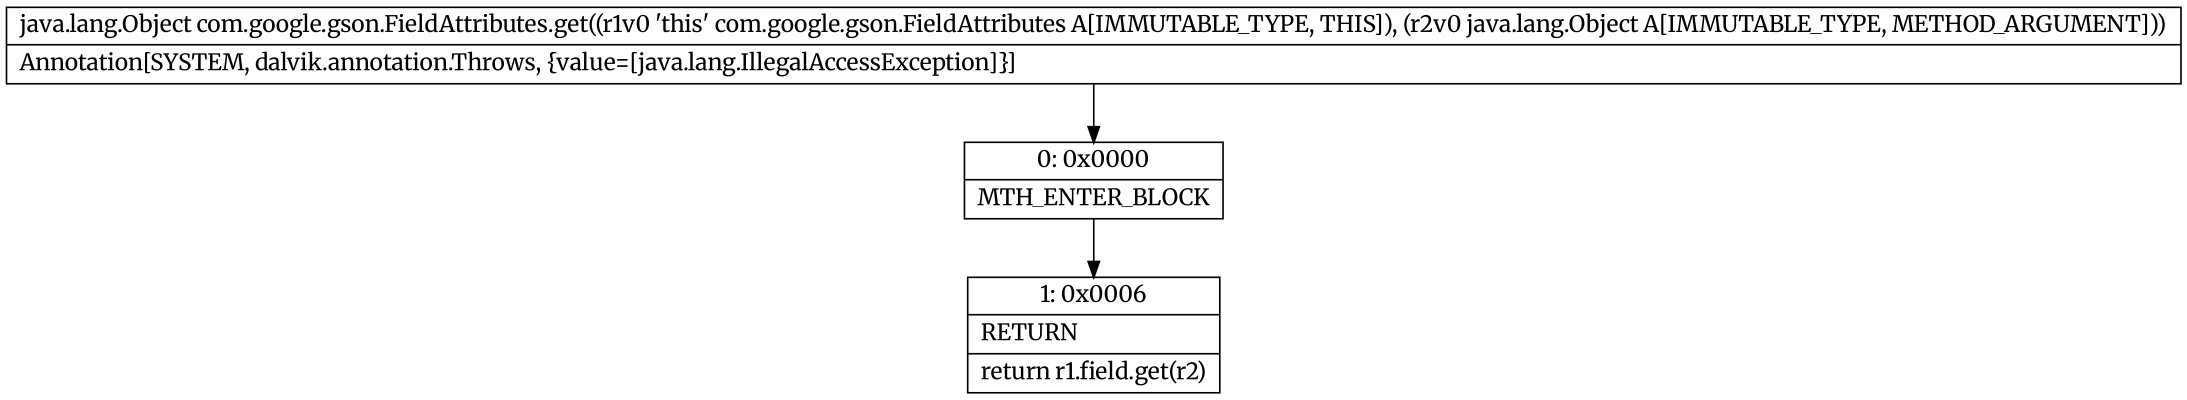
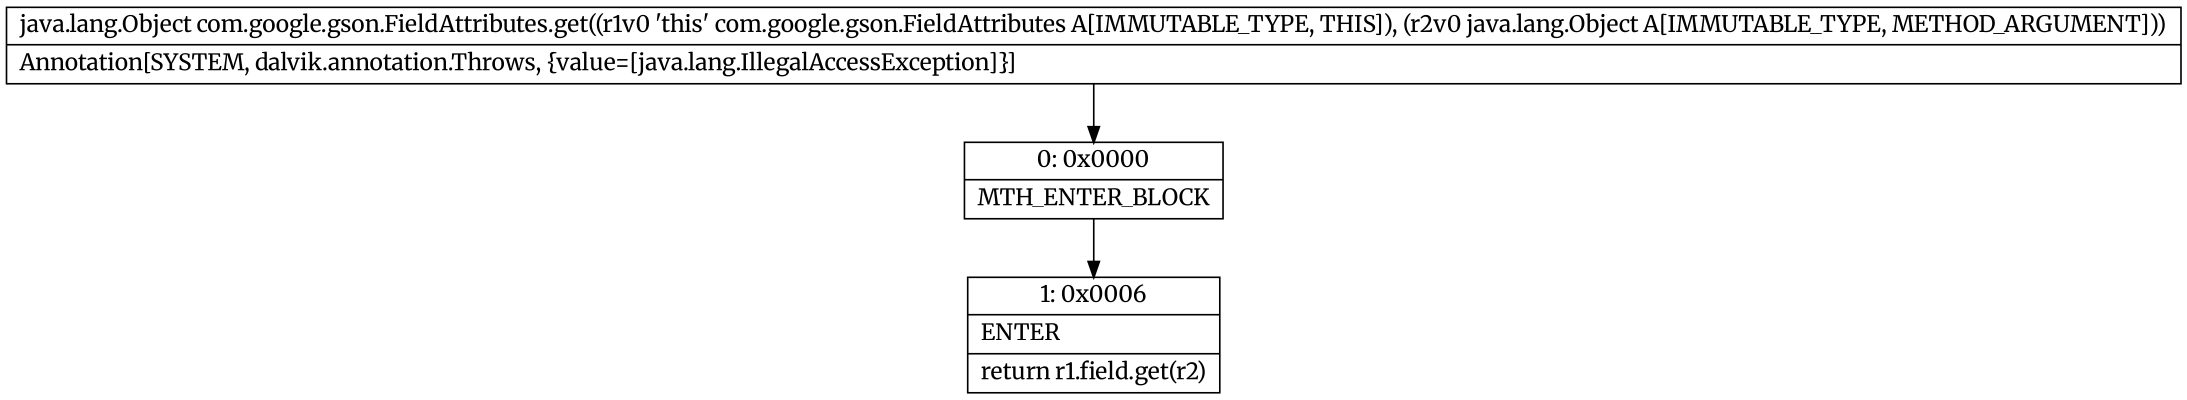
node "1: 0x0006": text "RETURN" -> "ENTER"
